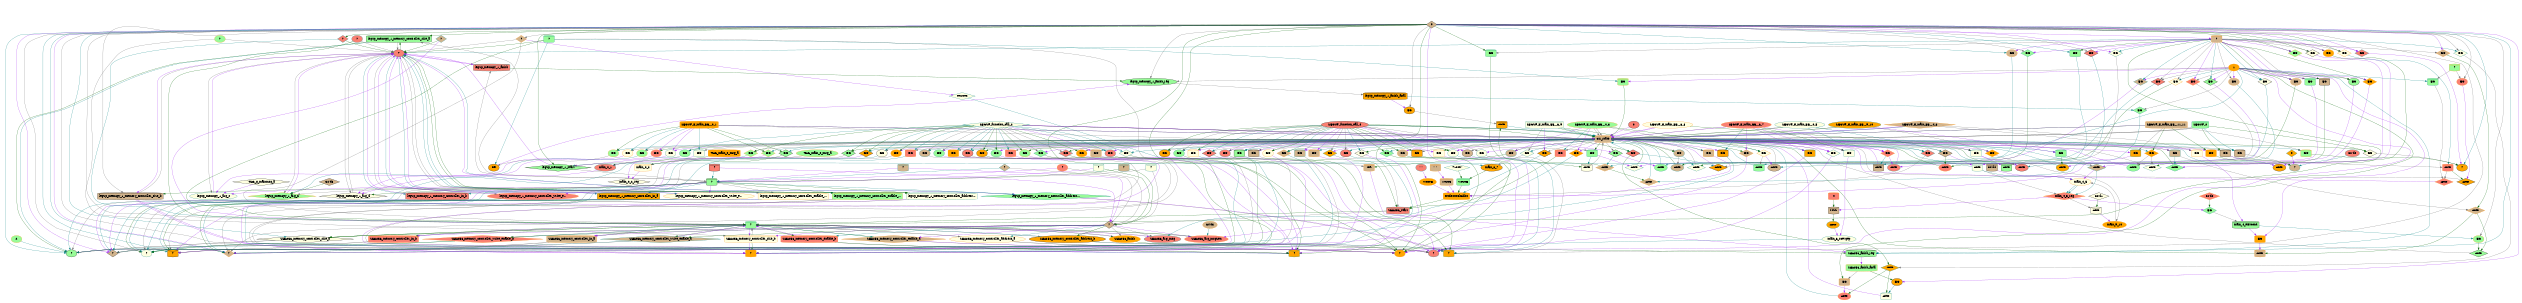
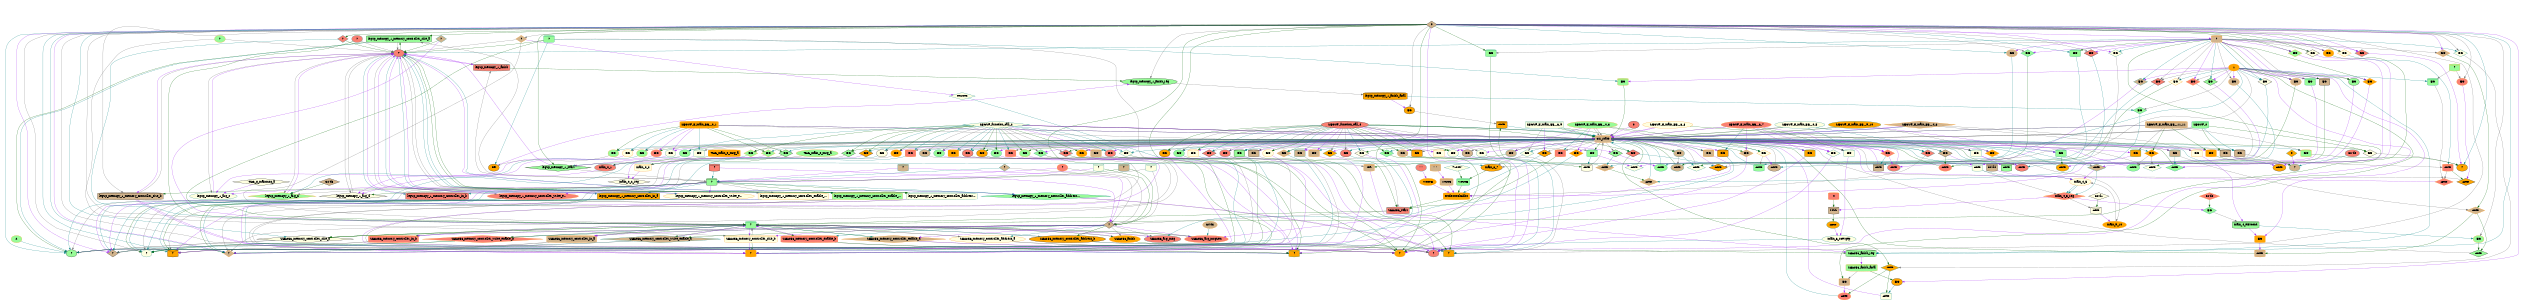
edge "1" -> "legup_memcpy_1_finish_reg": now "1" -> "main_6_7"
